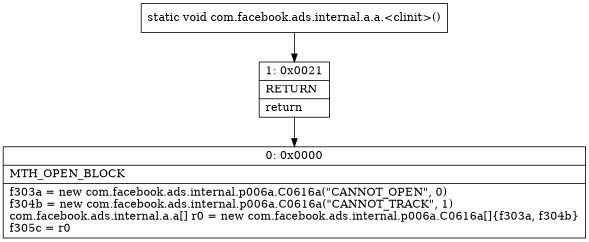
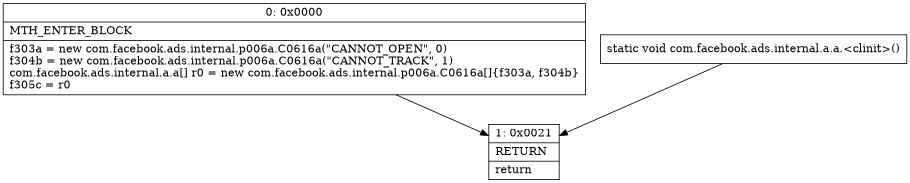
edge "1: 0x0021" -> "0: 0x0000": reversed
node "0: 0x0000": text "MTH_OPEN_BLOCK" -> "MTH_ENTER_BLOCK"
